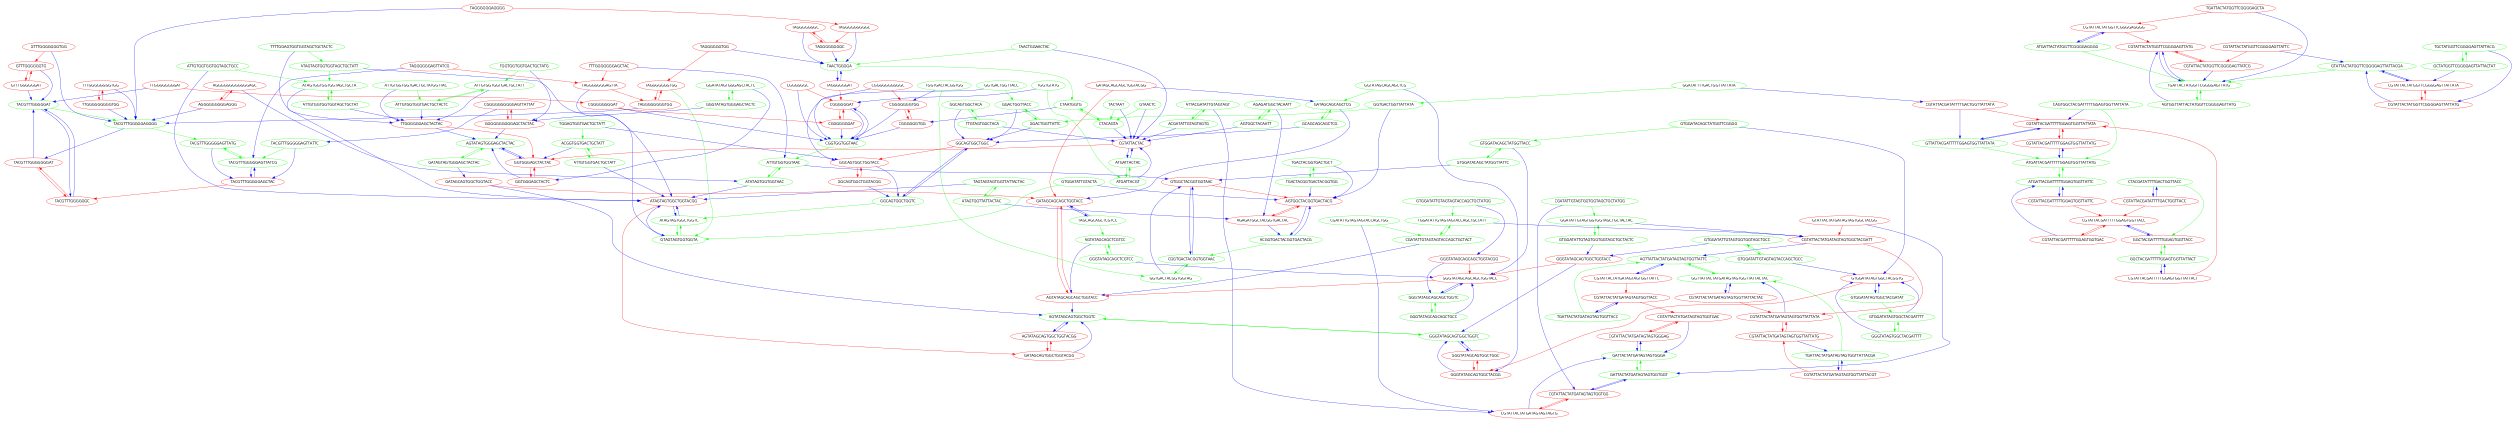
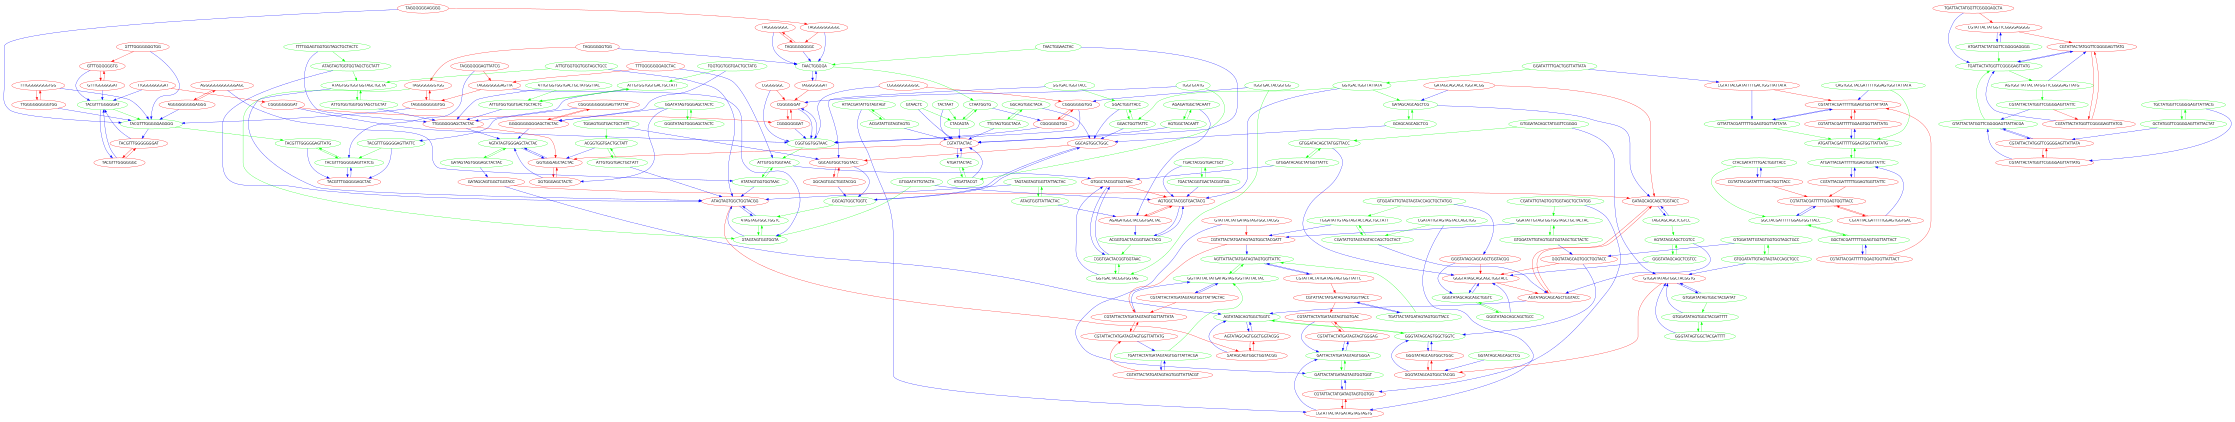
node "CGTATTACTATGGTTCGGGGAGTTATTC": color red -> green
edge "GGTATAGCAGCAGCTCG" -> "GATAGCAGCAGCTCG": now "GGTGACTGGTTATTATA" -> "GATAGCAGCAGCTCG"
edge "AGTGGTTATTACTATGGTTCGGGGAGTTATG" -> "TGATTACTATGGTTCGGGGAGTTATG": now "AGTGGTTATTACTATGGTTCGGGGAGTTATG" -> "CGTATTACTATGGTTCGGGGAGTTATTC"
edge "GGGTATAGTGGGAGCTACTC" -> "GGGGGGGGGGAGCTACTAC": now "GGATATAGTGGGAGCTACTC" -> "GGGGGGGGGGAGCTACTAC"
edge "TACGTTTGGGGGAGCTAC" -> "TACGTTTGGGGGGC": removed
node "GGCTACGATTTTTGGAGTGGTTACC": color red -> green
